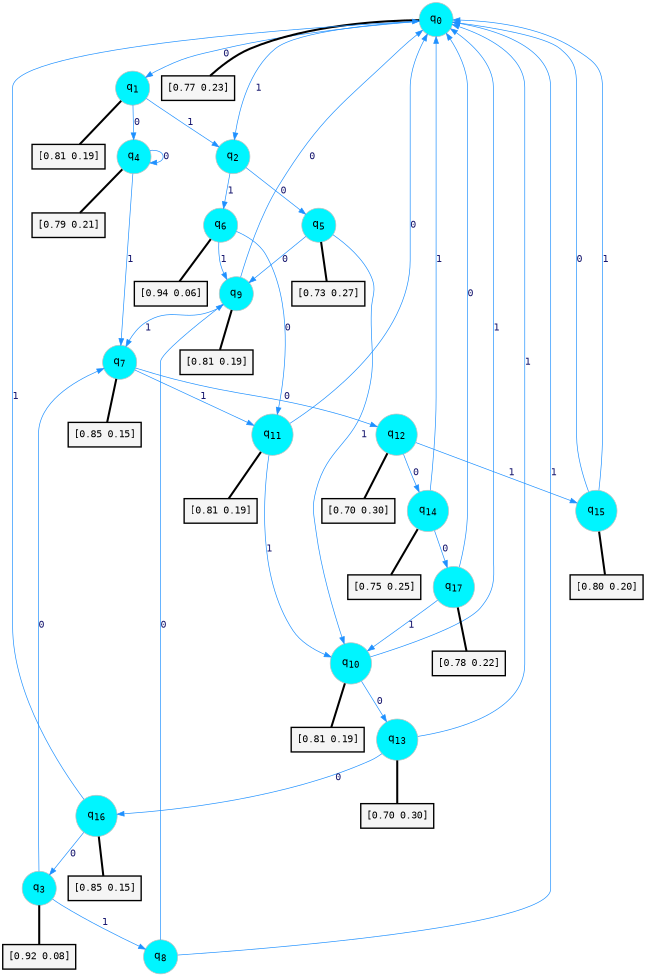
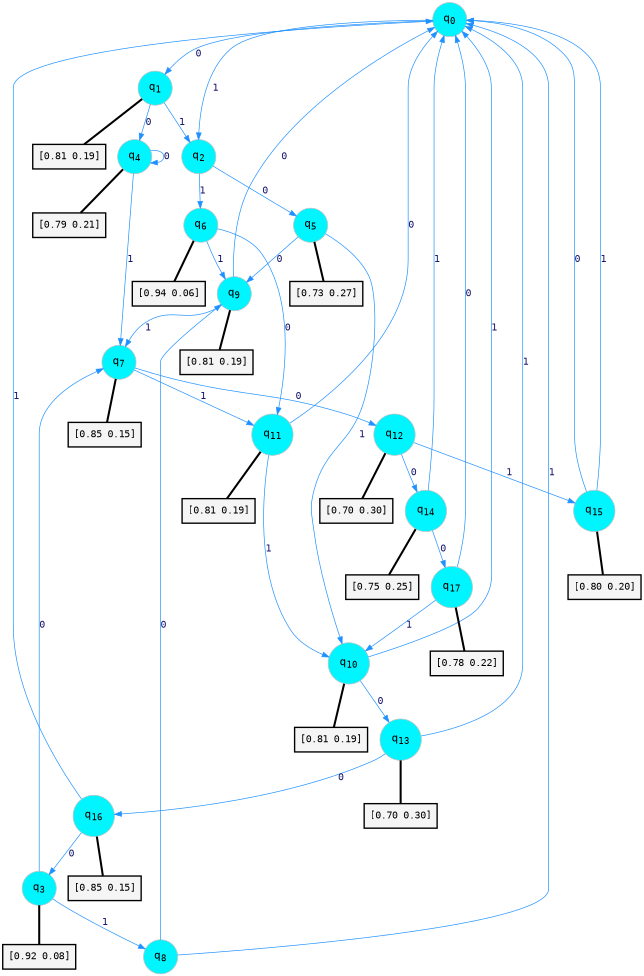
node "[0.77 0.23]": removed
